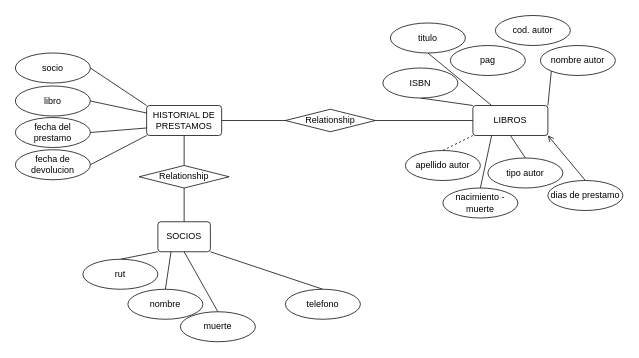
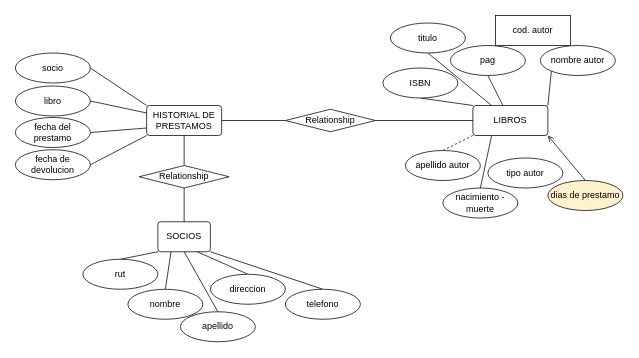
node "cod. autor": shape ellipse -> rectangle
edge "pag" -- "LIBROS": added
edge "LIBROS" -- "tipo autor": removed
node "dias de prestamo": fillcolor #ffffff -> #fff2cc
edge "SOCIOS" -- "direccion": added
node "direccion": added
node "muerte": label "muerte" -> "apellido"
